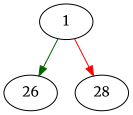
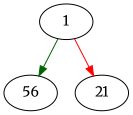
node "26": label "26" -> "56"
node "28": label "28" -> "21"
